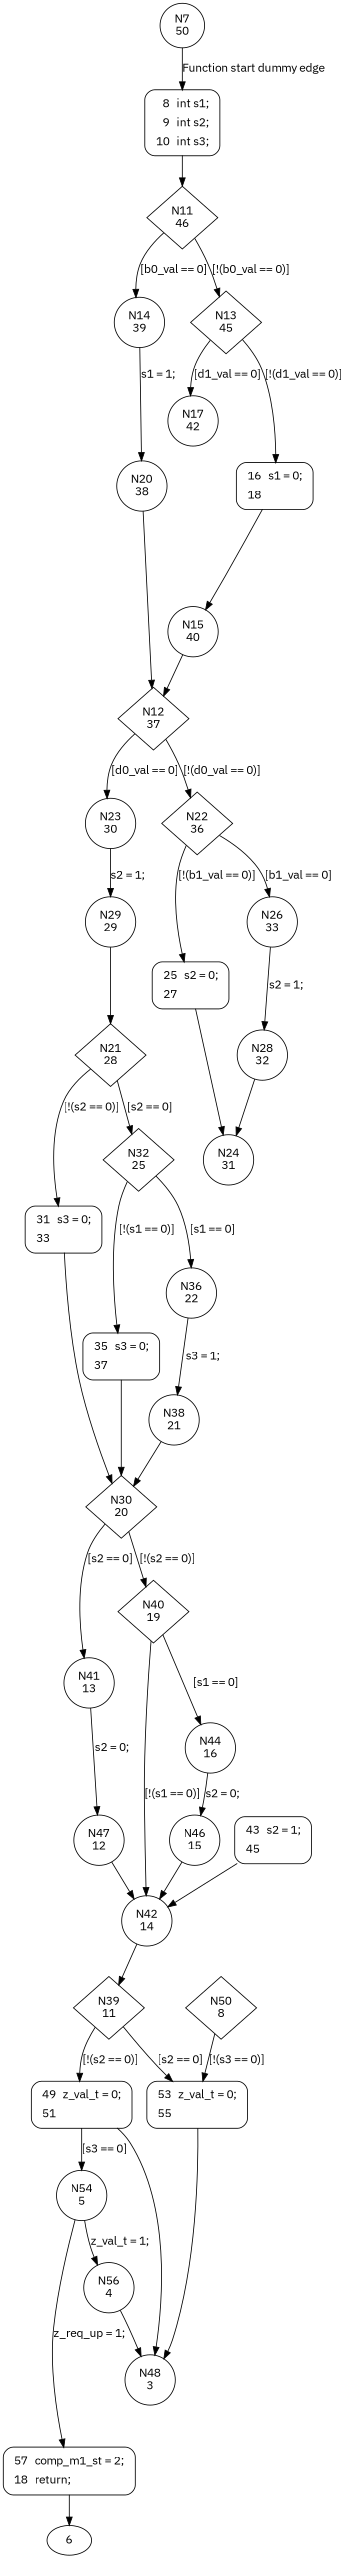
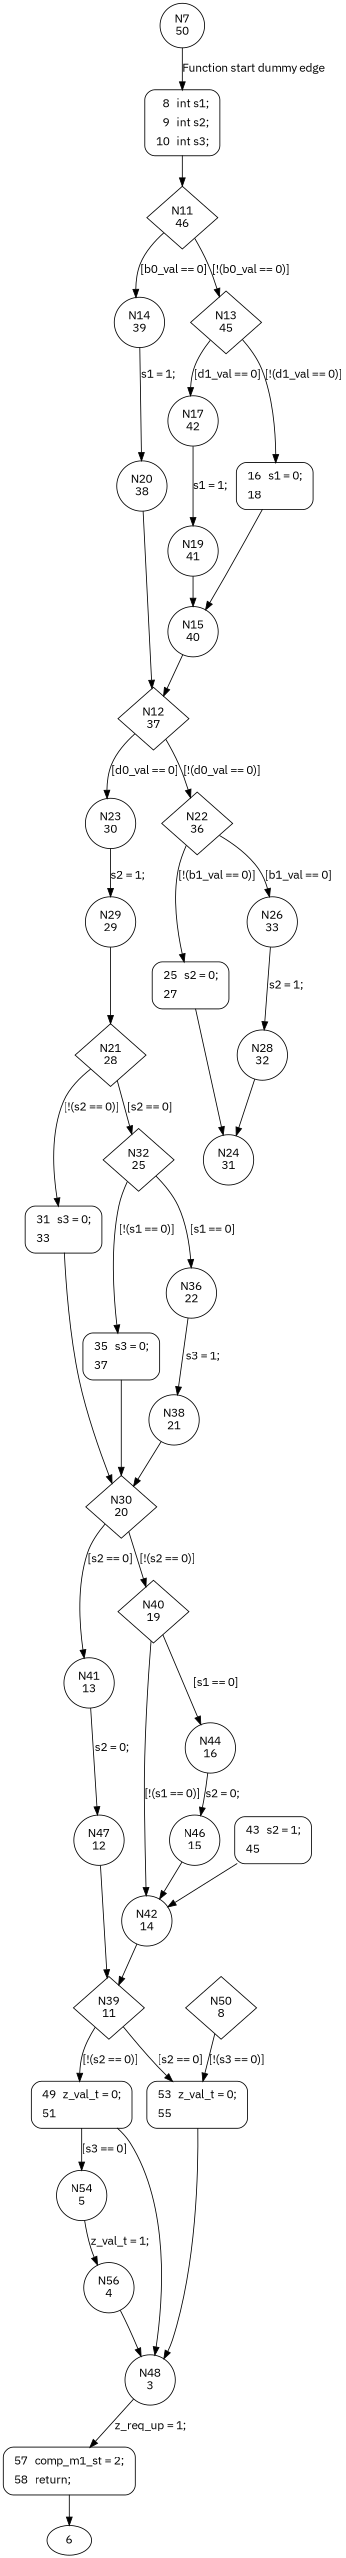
node "N19 41": added
edge "N47 12" -> "N42 14": now "N47 12" -> "N39 11"
edge "N54 5" -> "57": now "N48 3" -> "57"
node "57": text "18" -> "58"
